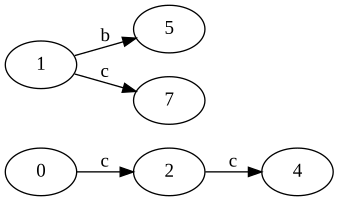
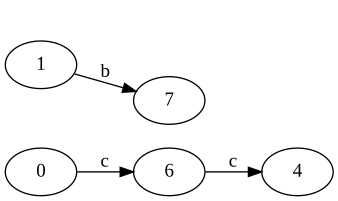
node "5": removed
edge "1" -> "7": label "c" -> "b"
node "2": label "2" -> "6"
